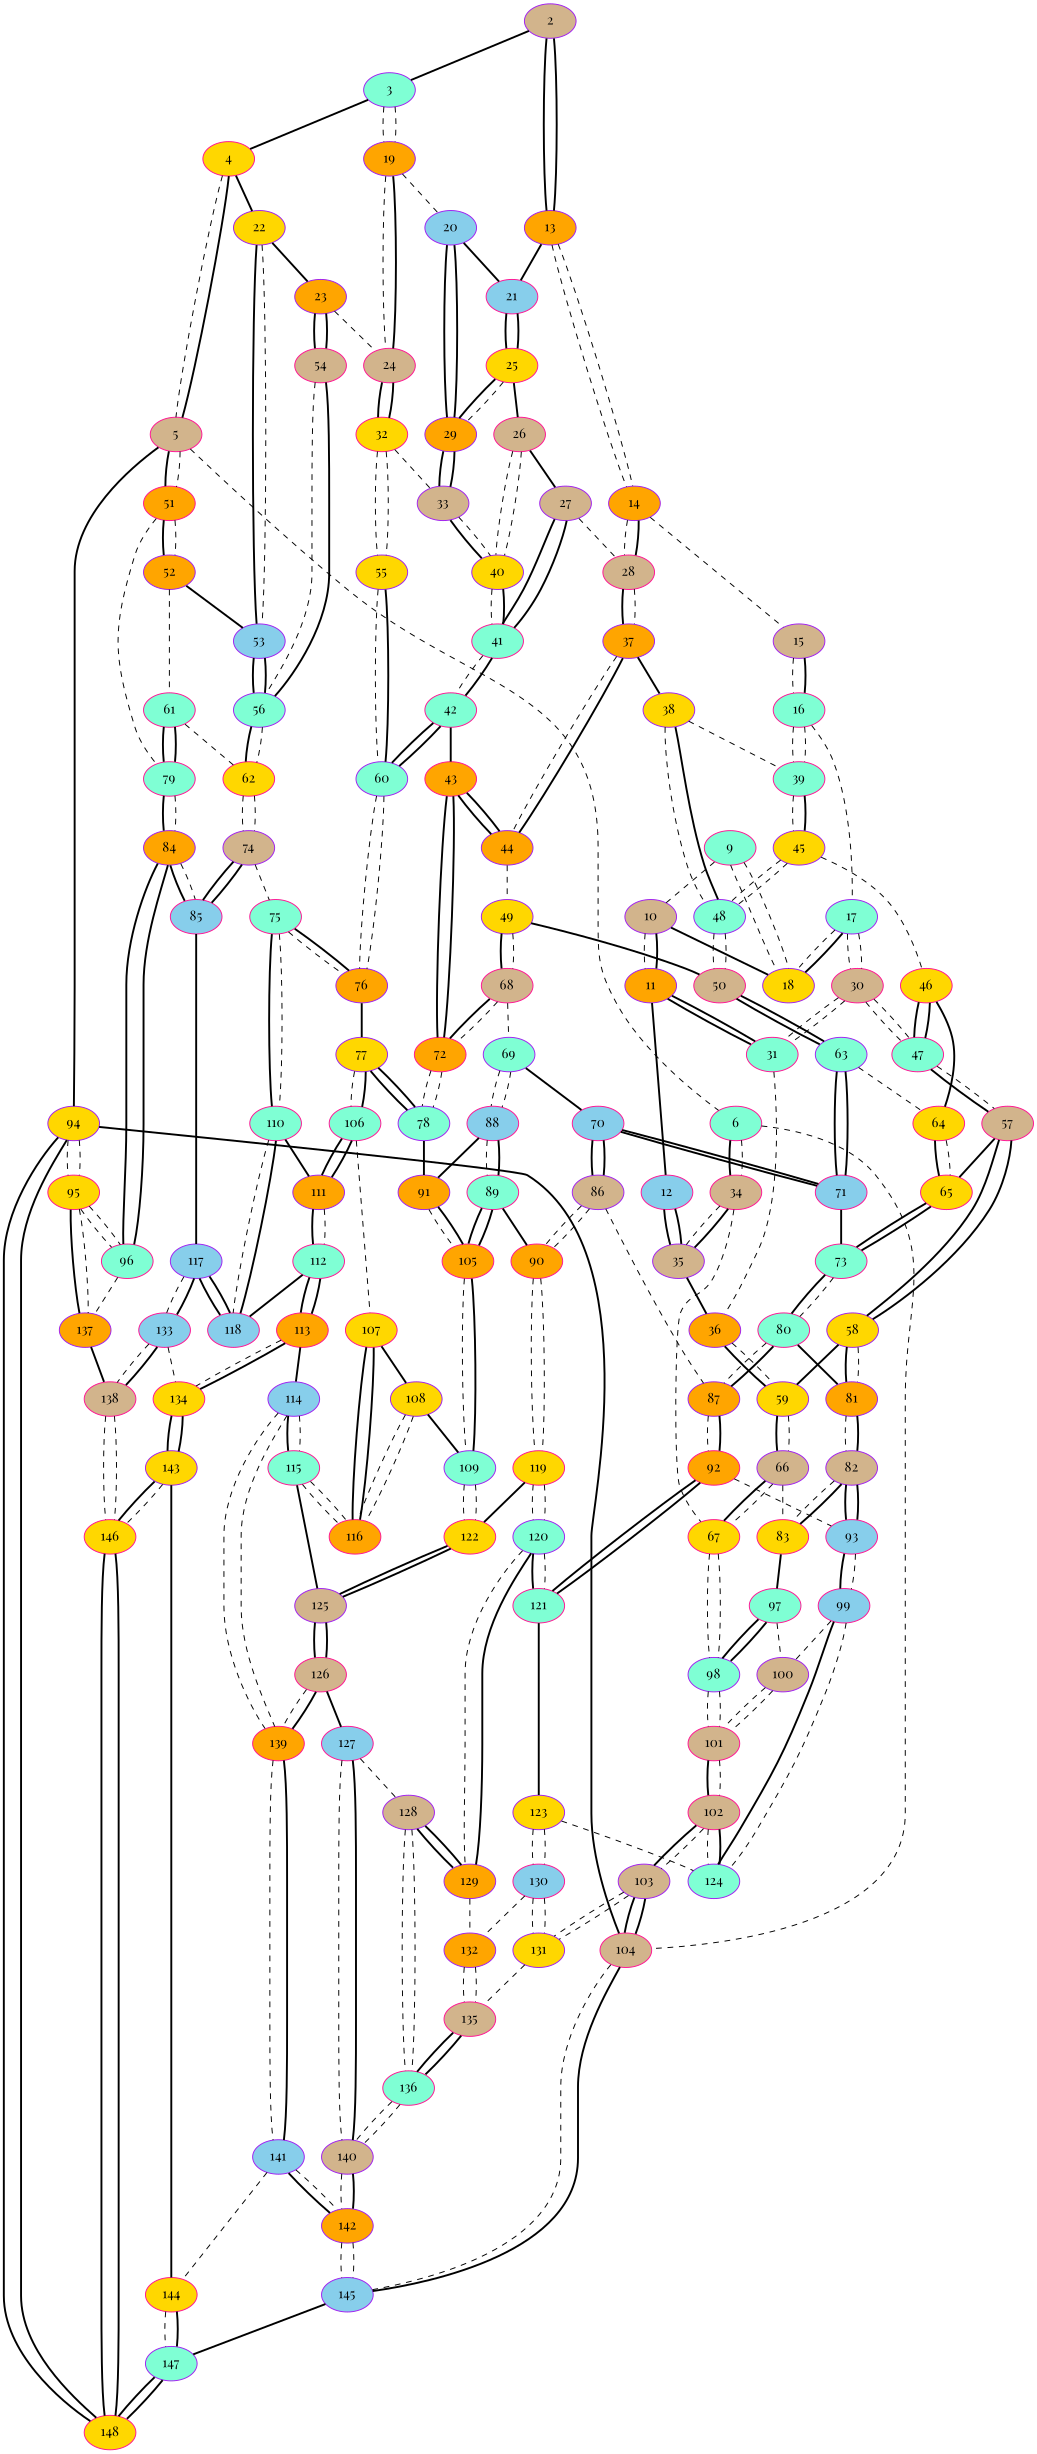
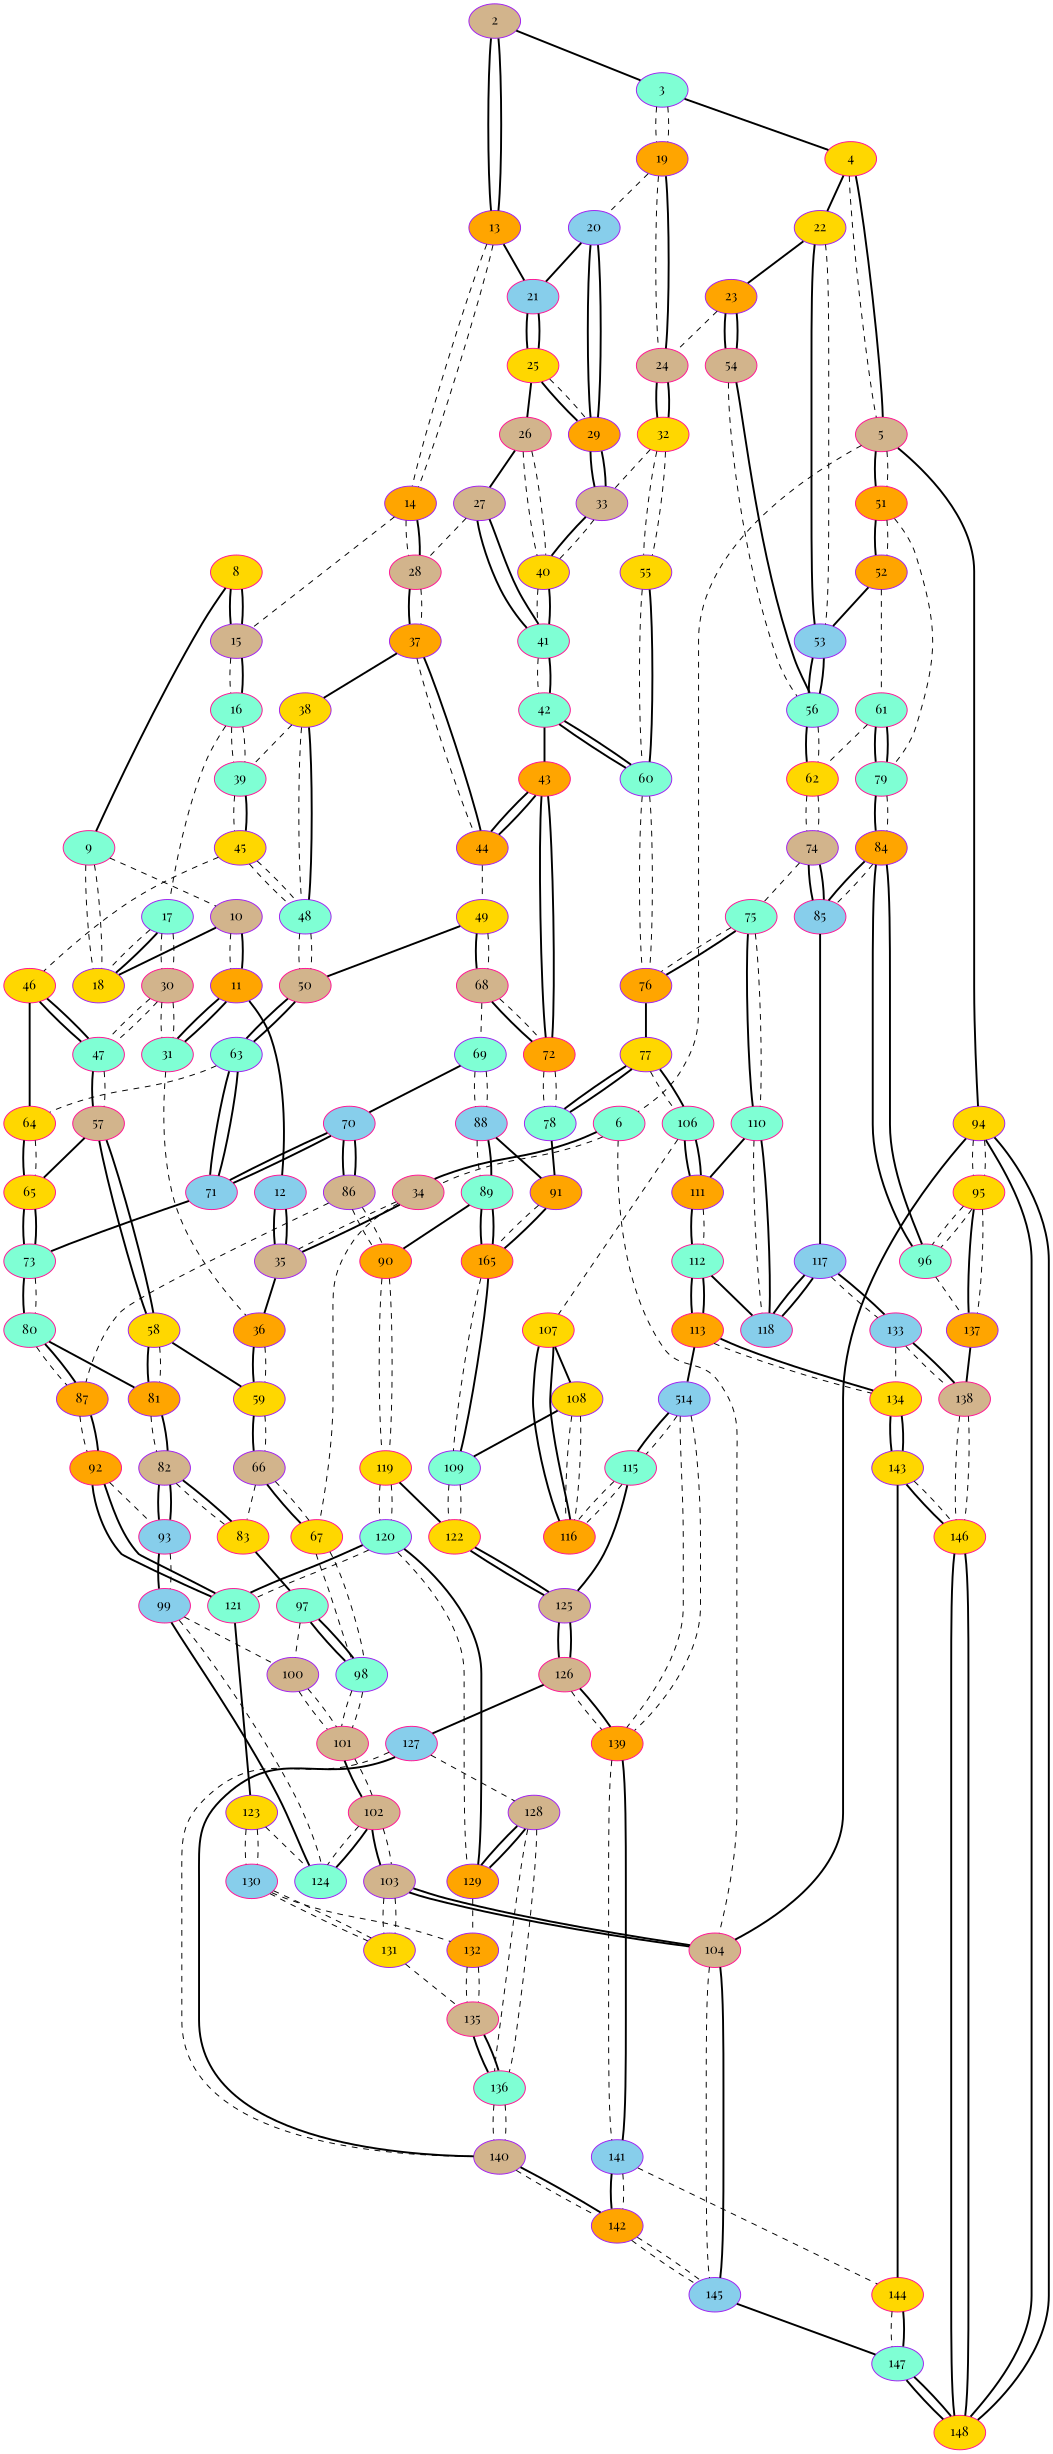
node "8": added
node "105": label "105" -> "165"
node "114": label "114" -> "514"
